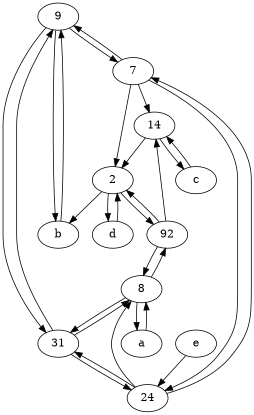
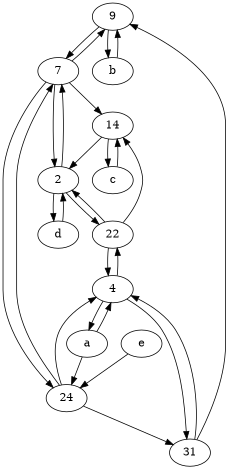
edge "9" -> "31": removed
edge "2" -> "b": now "2" -> "7"
node "92": label "92" -> "22"
node "8": label "8" -> "4"
edge "31" -> "24": now "a" -> "24"
